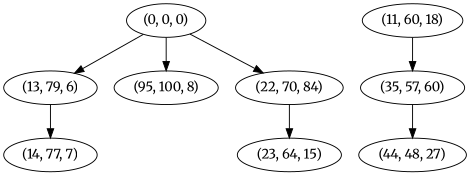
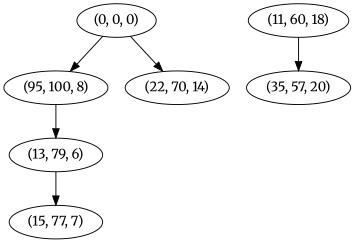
edge "(0, 0, 0)" -> "(13, 79, 6)": now "(95, 100, 8)" -> "(13, 79, 6)"
node "(22, 70, 84)": label "(22, 70, 84)" -> "(22, 70, 14)"
node "(35, 57, 60)": label "(35, 57, 60)" -> "(35, 57, 20)"
node "(14, 77, 7)": label "(14, 77, 7)" -> "(15, 77, 7)"
node "(23, 64, 15)": removed
node "(44, 48, 27)": removed
